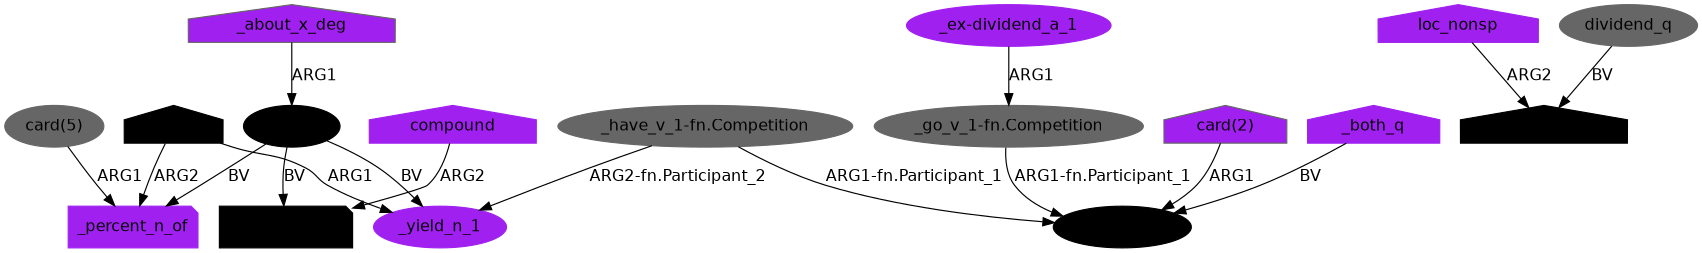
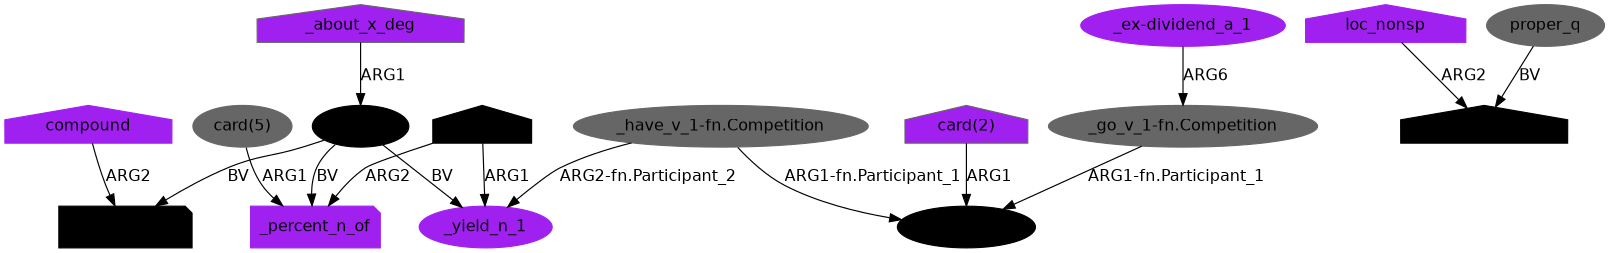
node "dividend_q": label "dividend_q" -> "proper_q"
edge "_ex-dividend_a_1" -> "_go_v_1-fn.Competition": label "ARG1" -> "ARG6"
node "_both_q": removed
